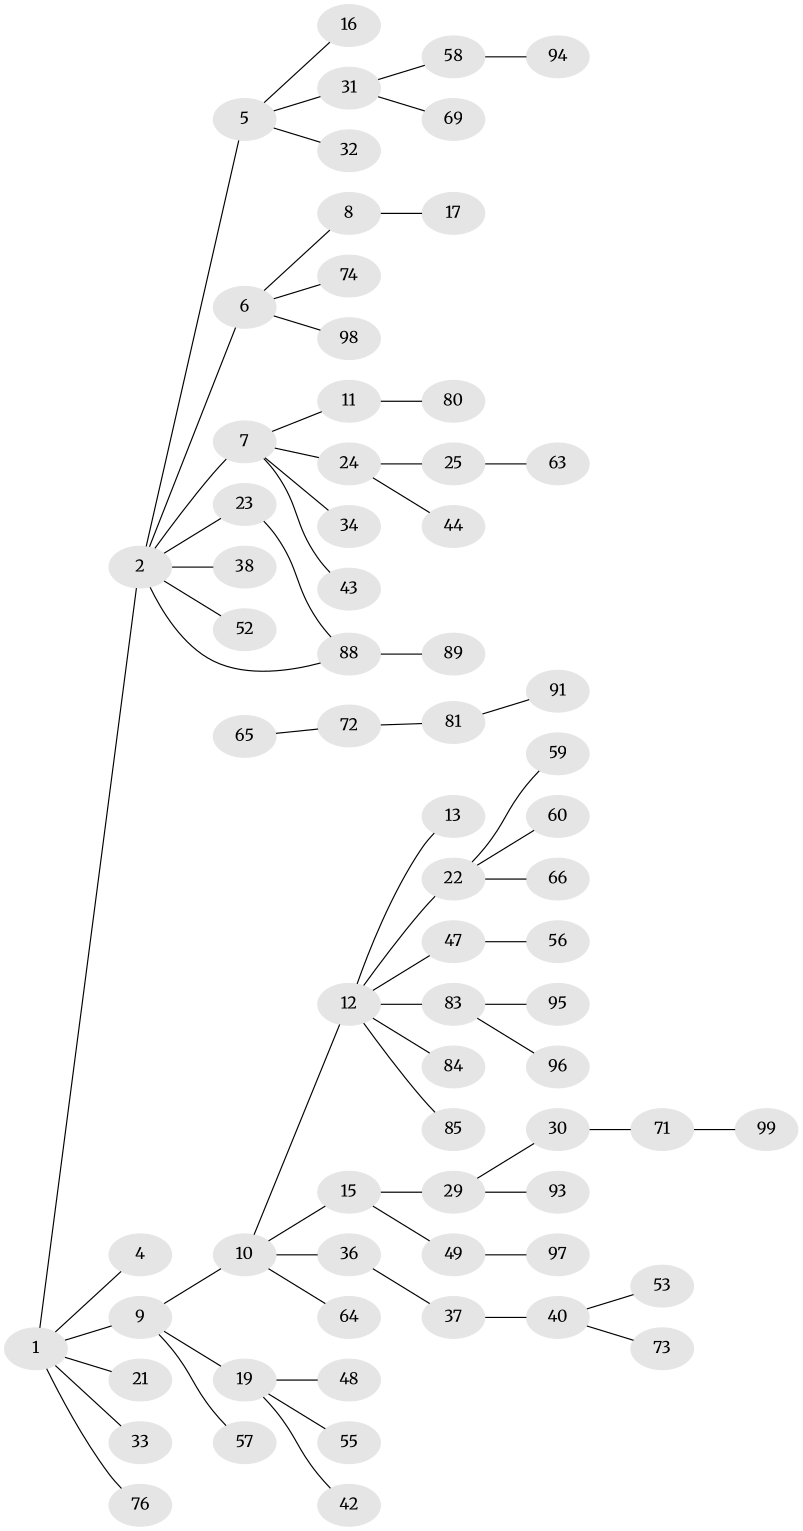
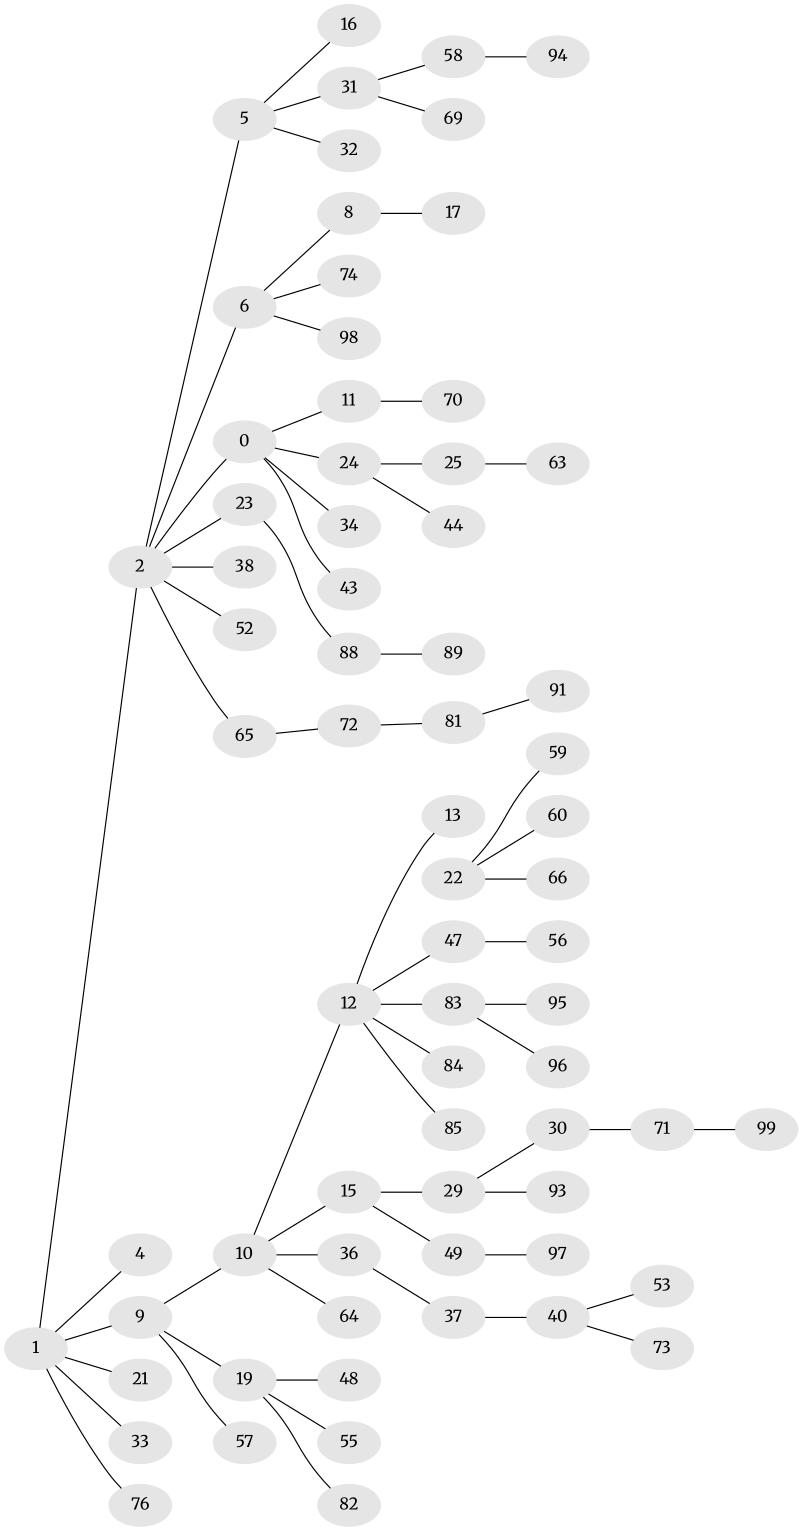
node "80": label "80" -> "70"
node "7": label "7" -> "0"
edge "2" -- "88": now "2" -- "65"
edge "22" -- "12": removed
node "42": label "42" -> "82"
